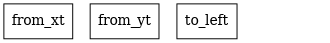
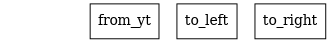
node "from_xt": removed
node "to_right": added
